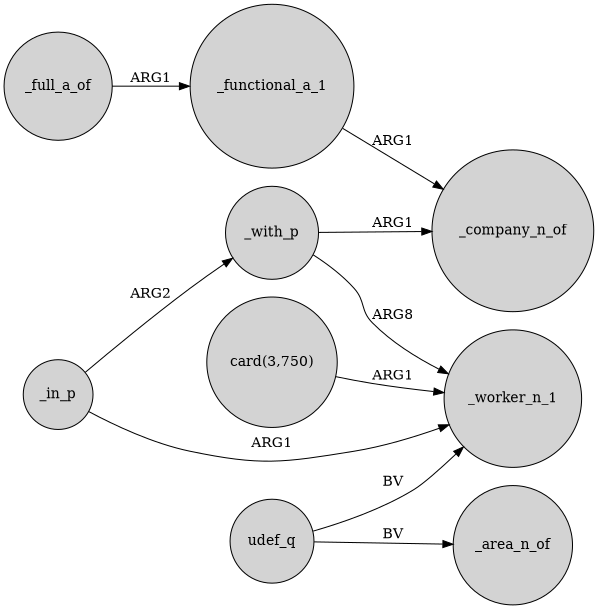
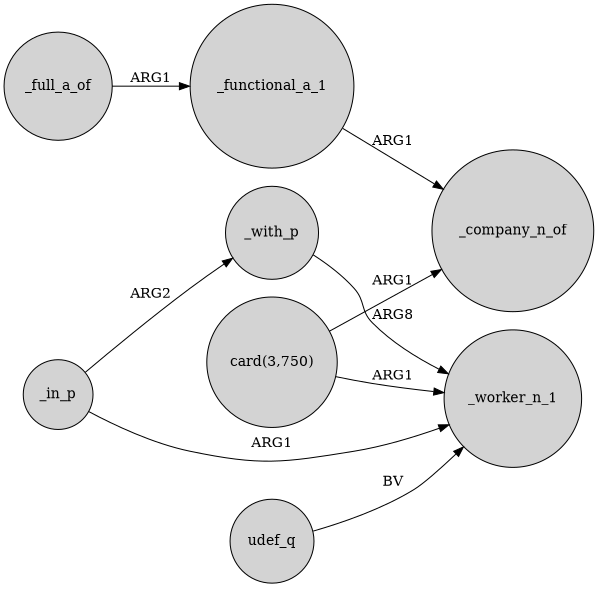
edge "_with_p" -> "_company_n_of": now "card(3,750)" -> "_company_n_of"
node "_area_n_of": removed
